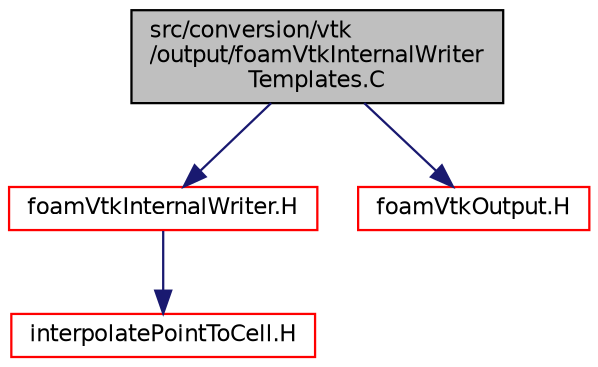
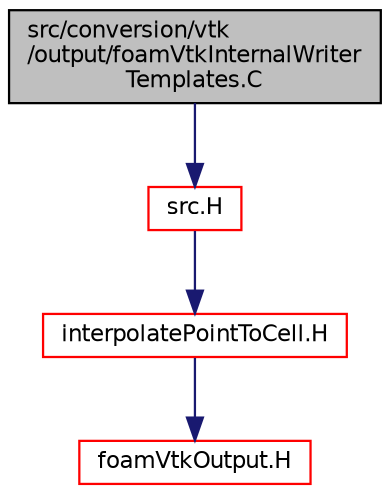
edge "src/conversion/vtk /output/foamVtkInternalWriter Templates.C" -> "foamVtkOutput.H": now "interpolatePointToCell.H" -> "foamVtkOutput.H"
node "foamVtkInternalWriter.H": label "foamVtkInternalWriter.H" -> "src.H"
